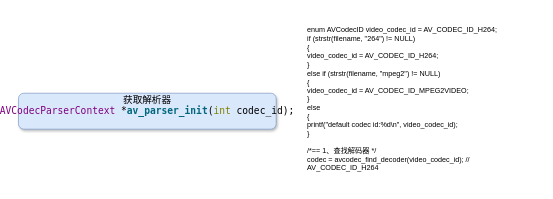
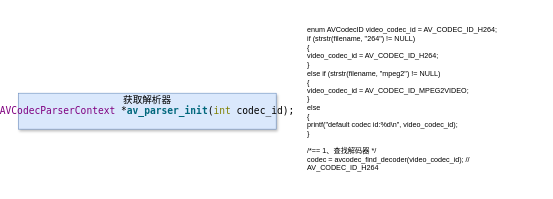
node "获取解析器 AVCodecParserContext *av_parser_init(int codec_id);": shape rounded rectangle -> rectangle
